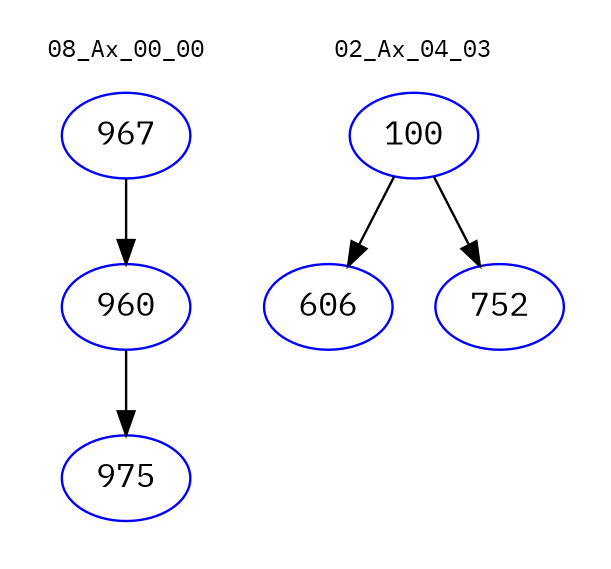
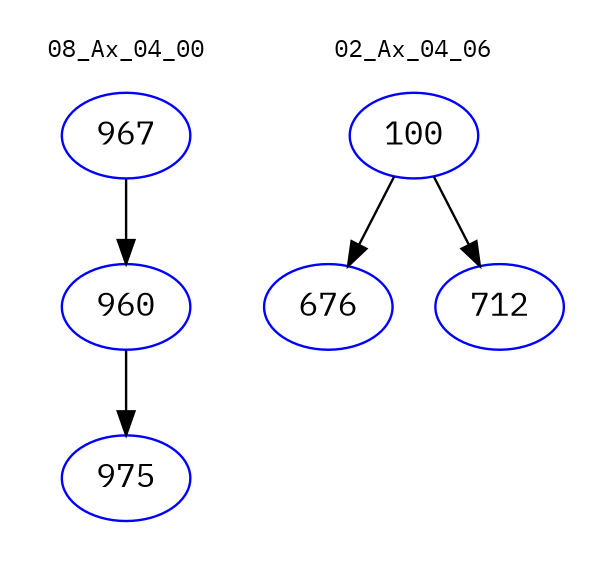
cluster "08_Ax_00_00": label "08_Ax_00_00" -> "08_Ax_04_00"
cluster "02_Ax_04_03": label "02_Ax_04_03" -> "02_Ax_04_06"
node "606": label "606" -> "676"
node "752": label "752" -> "712"
